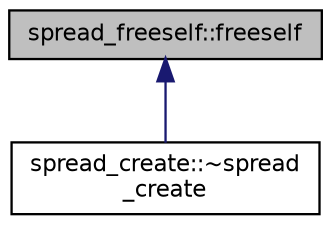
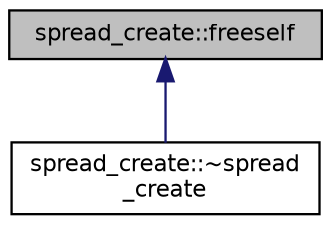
node "spread_freeself::freeself": label "spread_freeself::freeself" -> "spread_create::freeself"
